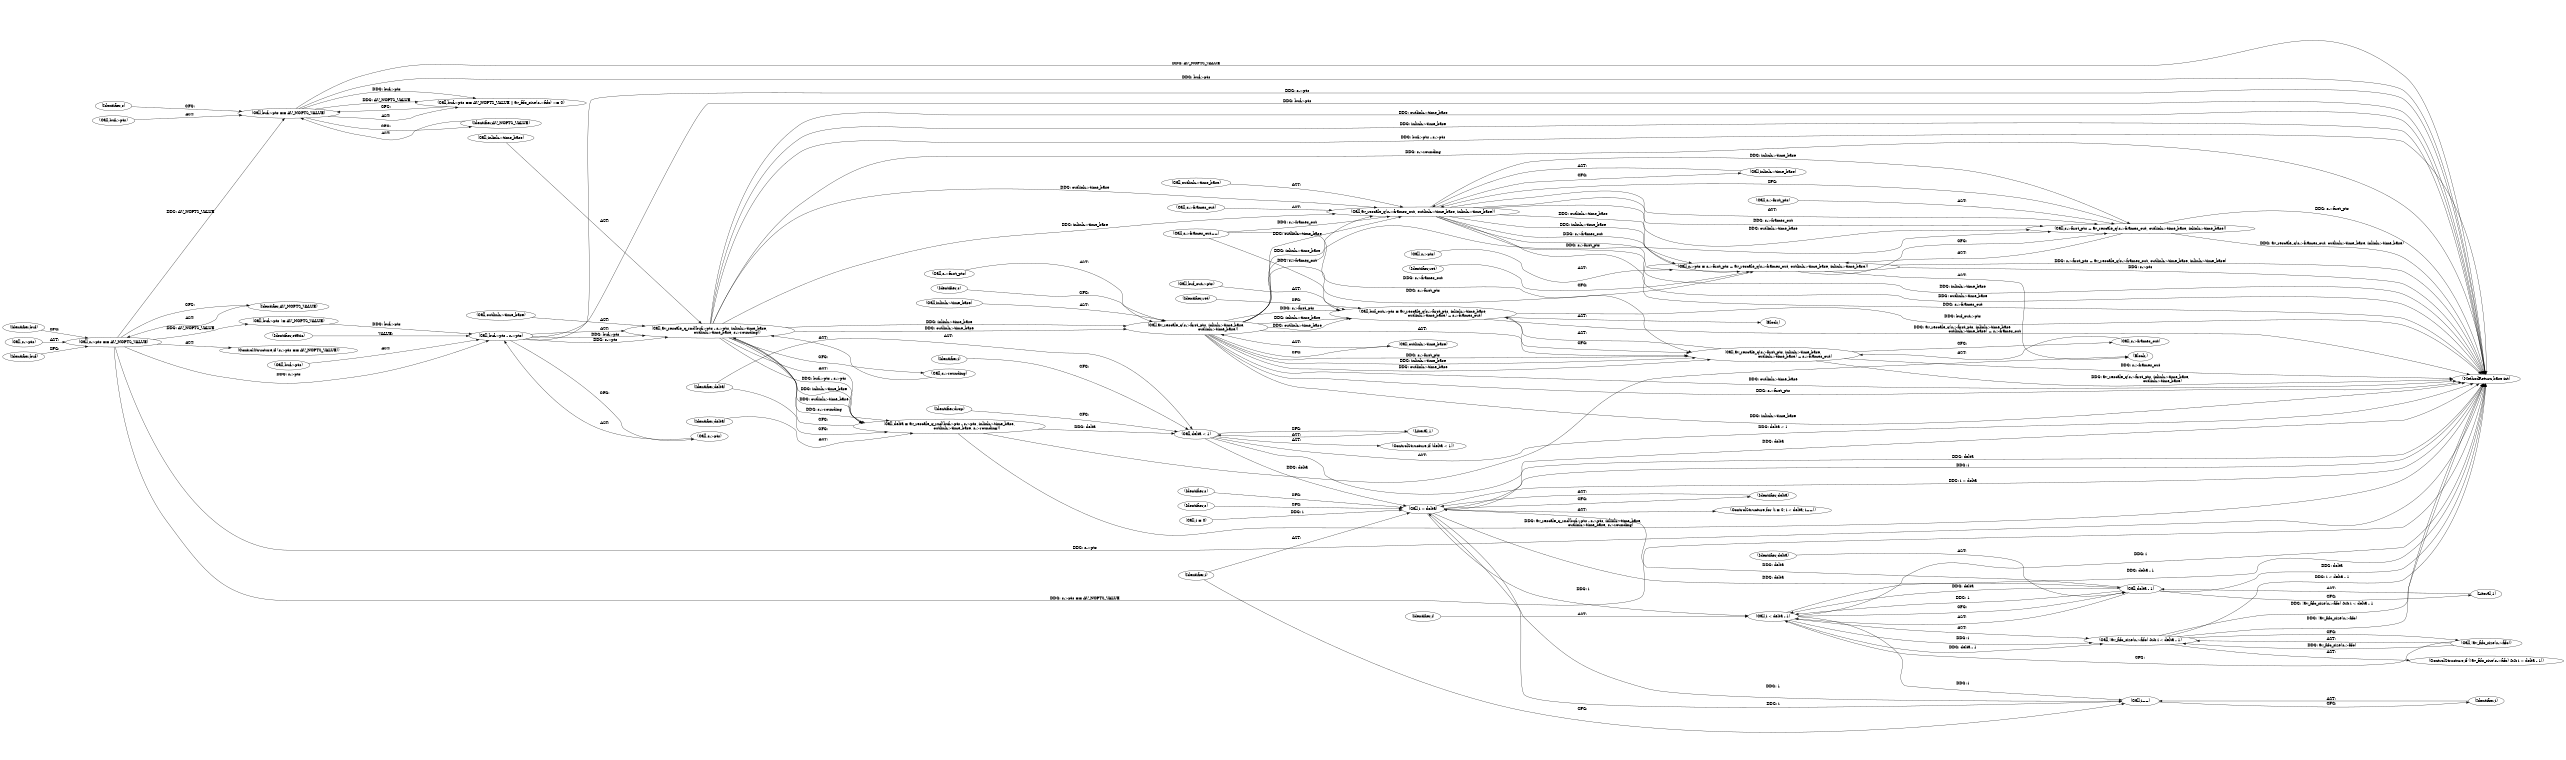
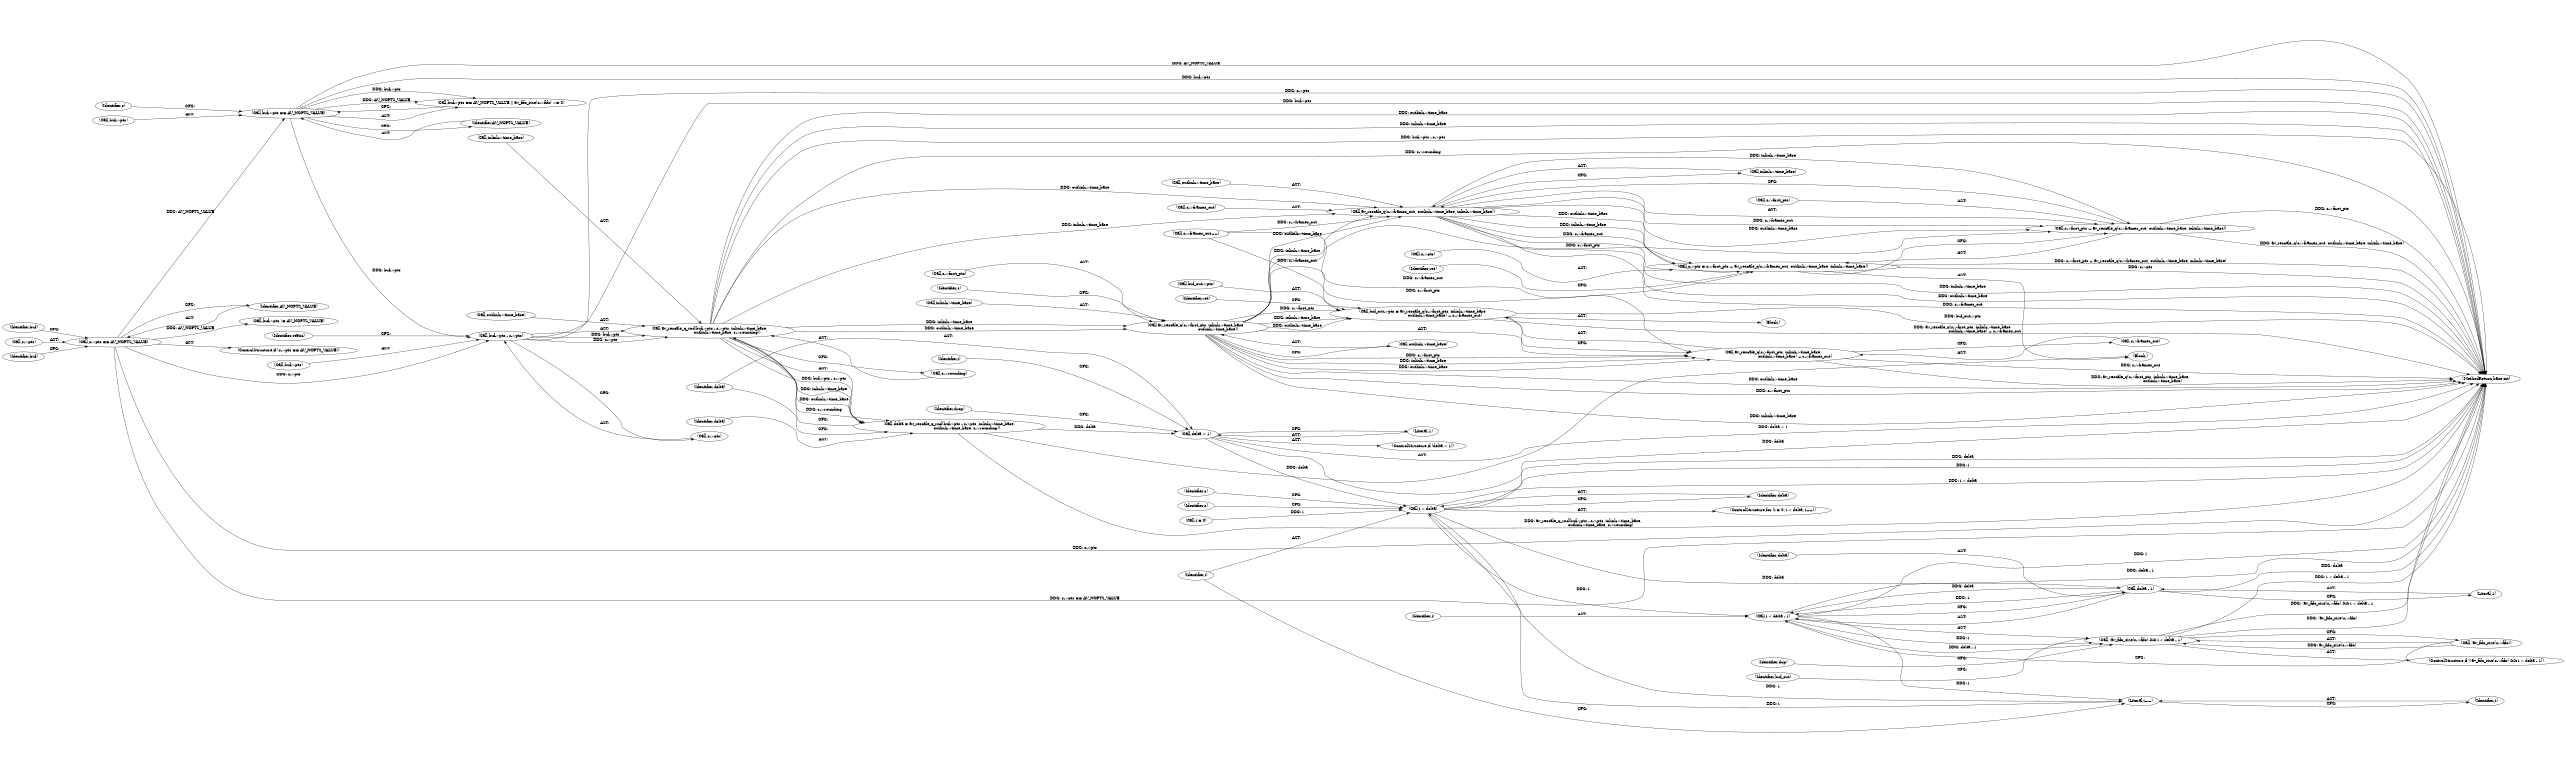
edge "(Call,buf->pts != AV_NOPTS_VALUE)" -> "(Call,buf->pts - s->pts)": now "(Call,buf->pts == AV_NOPTS_VALUE)" -> "(Call,buf->pts - s->pts)"
edge "(Identifier,static)" -> "(Call,buf->pts - s->pts)": label "VALUE: " -> "CFG: "
edge "(Call,delta - 1)" -> "(Call,i < delta)": removed, label "DDG: delta"
node "(Identifier,dup)": added
node "(Identifier,buf_out)": added
node "(Call,i++)": label "(Call,i++)" -> "(Literal,i++)"
